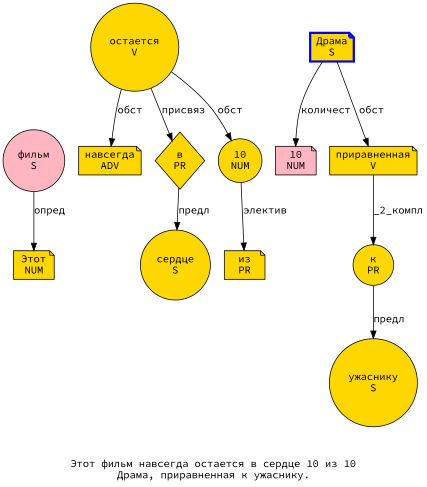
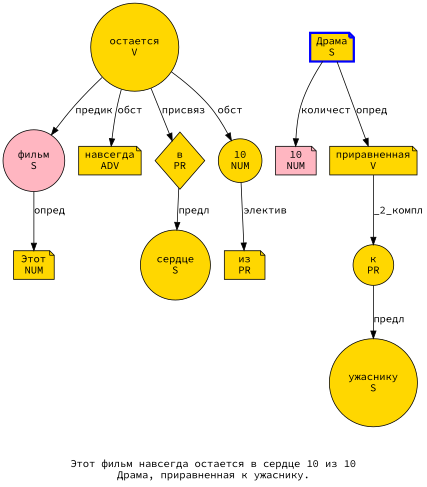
edge "остается V" -> "фильм S": added, label "предик"
edge "Драма S" -> "приравненная V": label "обст" -> "опред"
